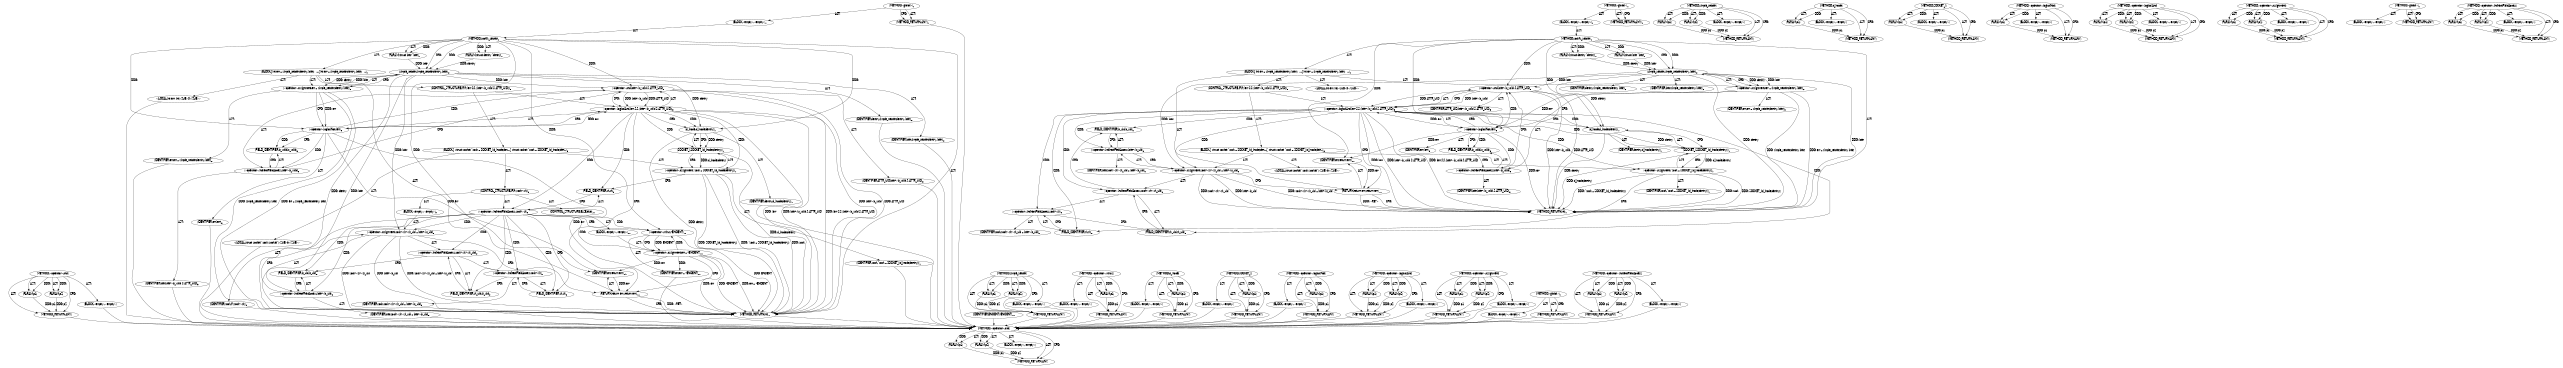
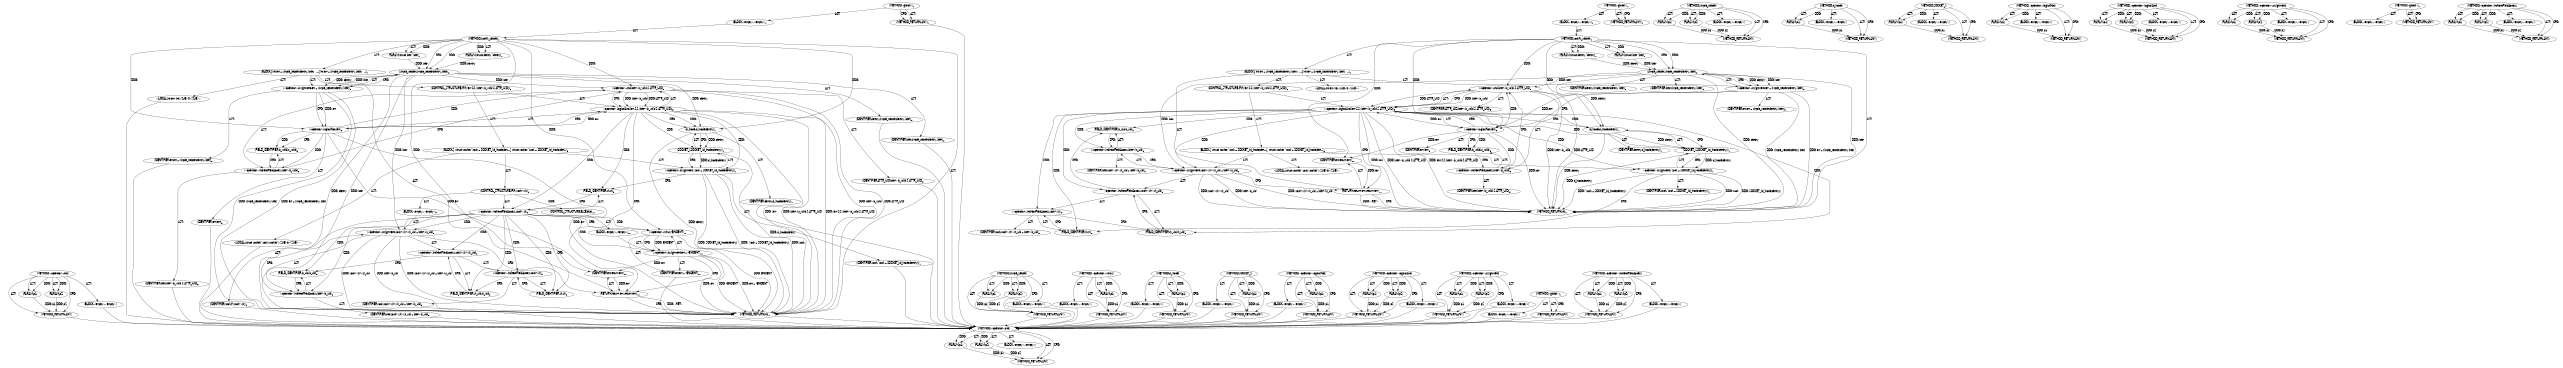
edge "(CONTROL_STRUCTURE,IF,if (sock->sk))" -> "(CONTROL_STRUCTURE,ELSE,else)": label "AST: " -> "CDG: "
edge "(<operator>.assignment,err = -ENOENT)" -> "(<operator>.minus,-ENOENT)": label "DDG: " -> "AST: "
edge "(<operator>.assignment,err = -ENOENT)" -> "(IDENTIFIER,err,err = -ENOENT)": label "DDG: " -> "AST: "
node "(IDENTIFIER,ENOENT,-ENOENT)": removed
